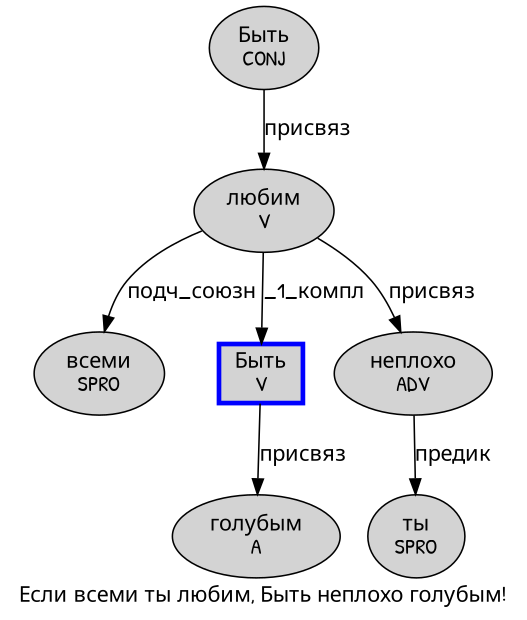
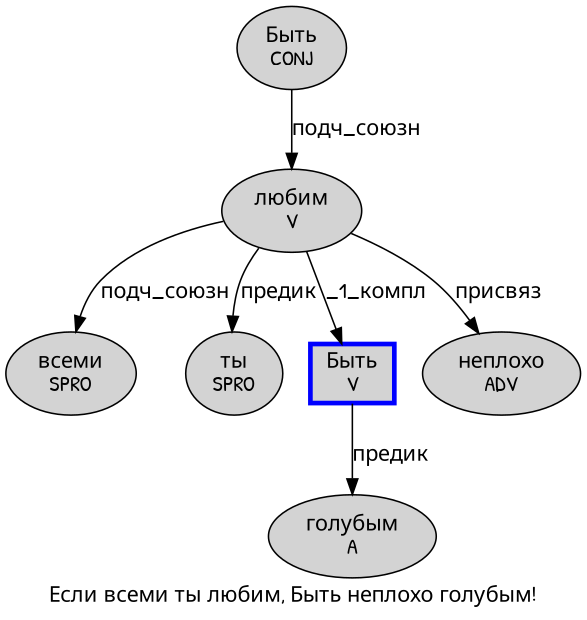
edge "Быть CONJ" -> "любим V": label "присвяз" -> "подч_союзн"
edge "неплохо ADV" -> "ты SPRO": now "любим V" -> "ты SPRO"
edge "Быть V" -> "голубым A": label "присвяз" -> "предик"
